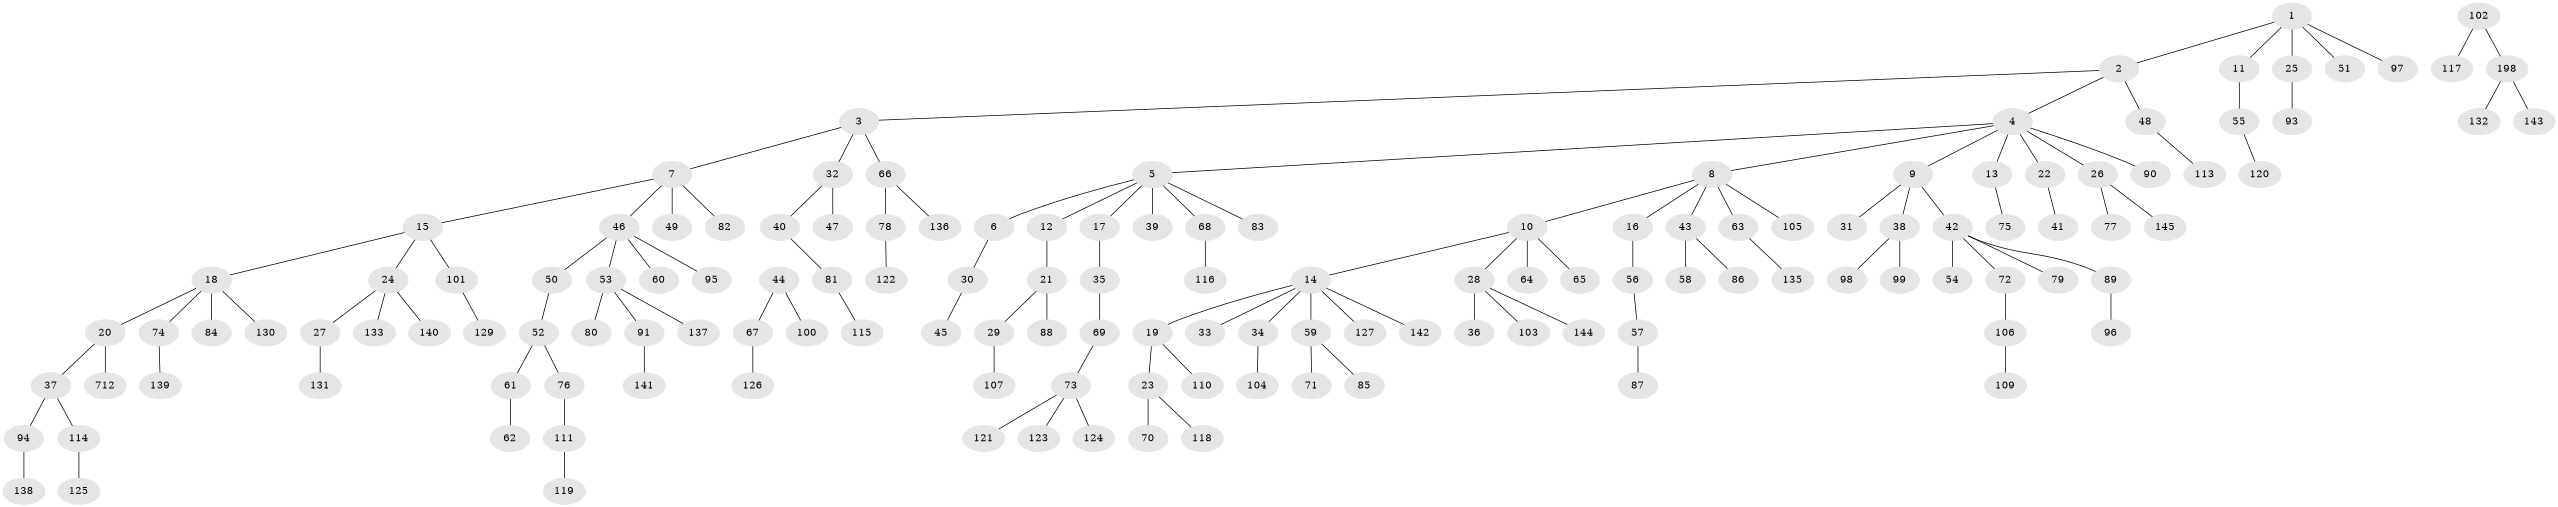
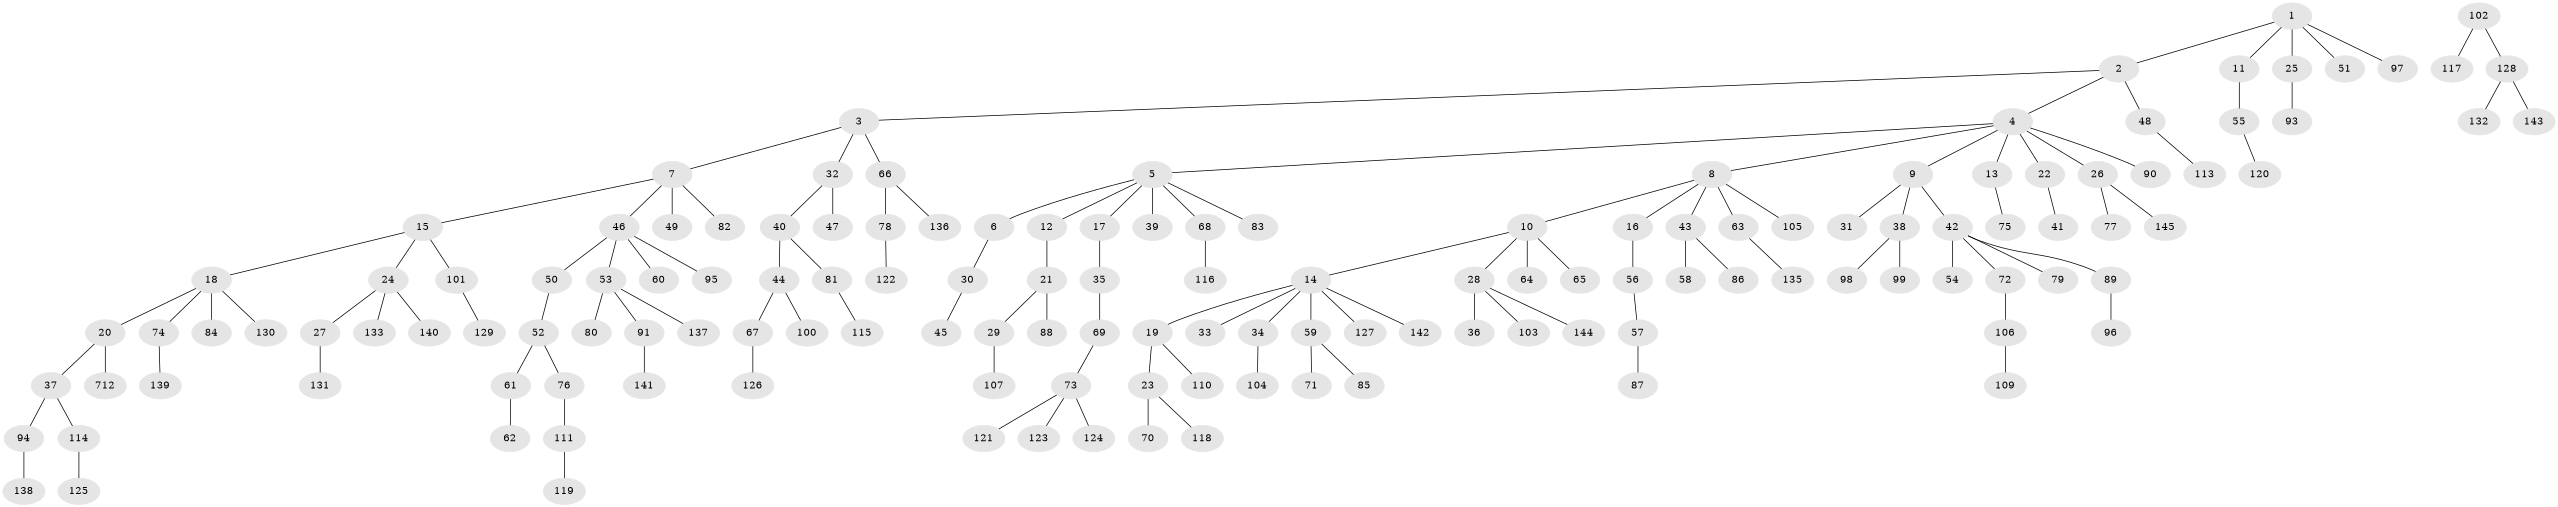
node "198": label "198" -> "128"
edge "40" -- "44": added
